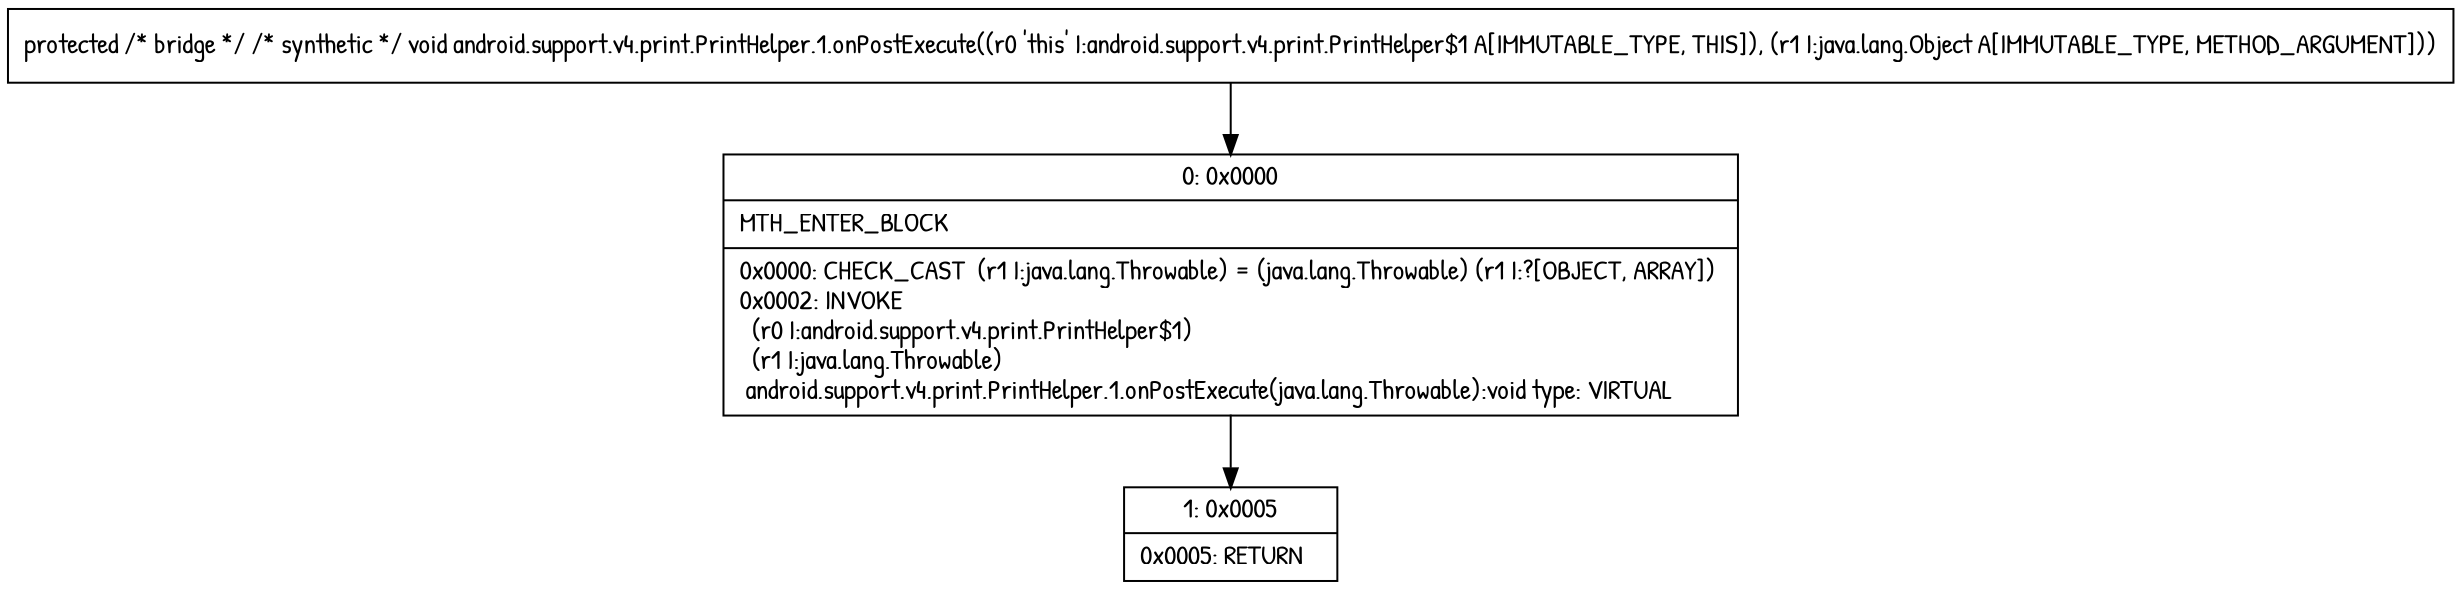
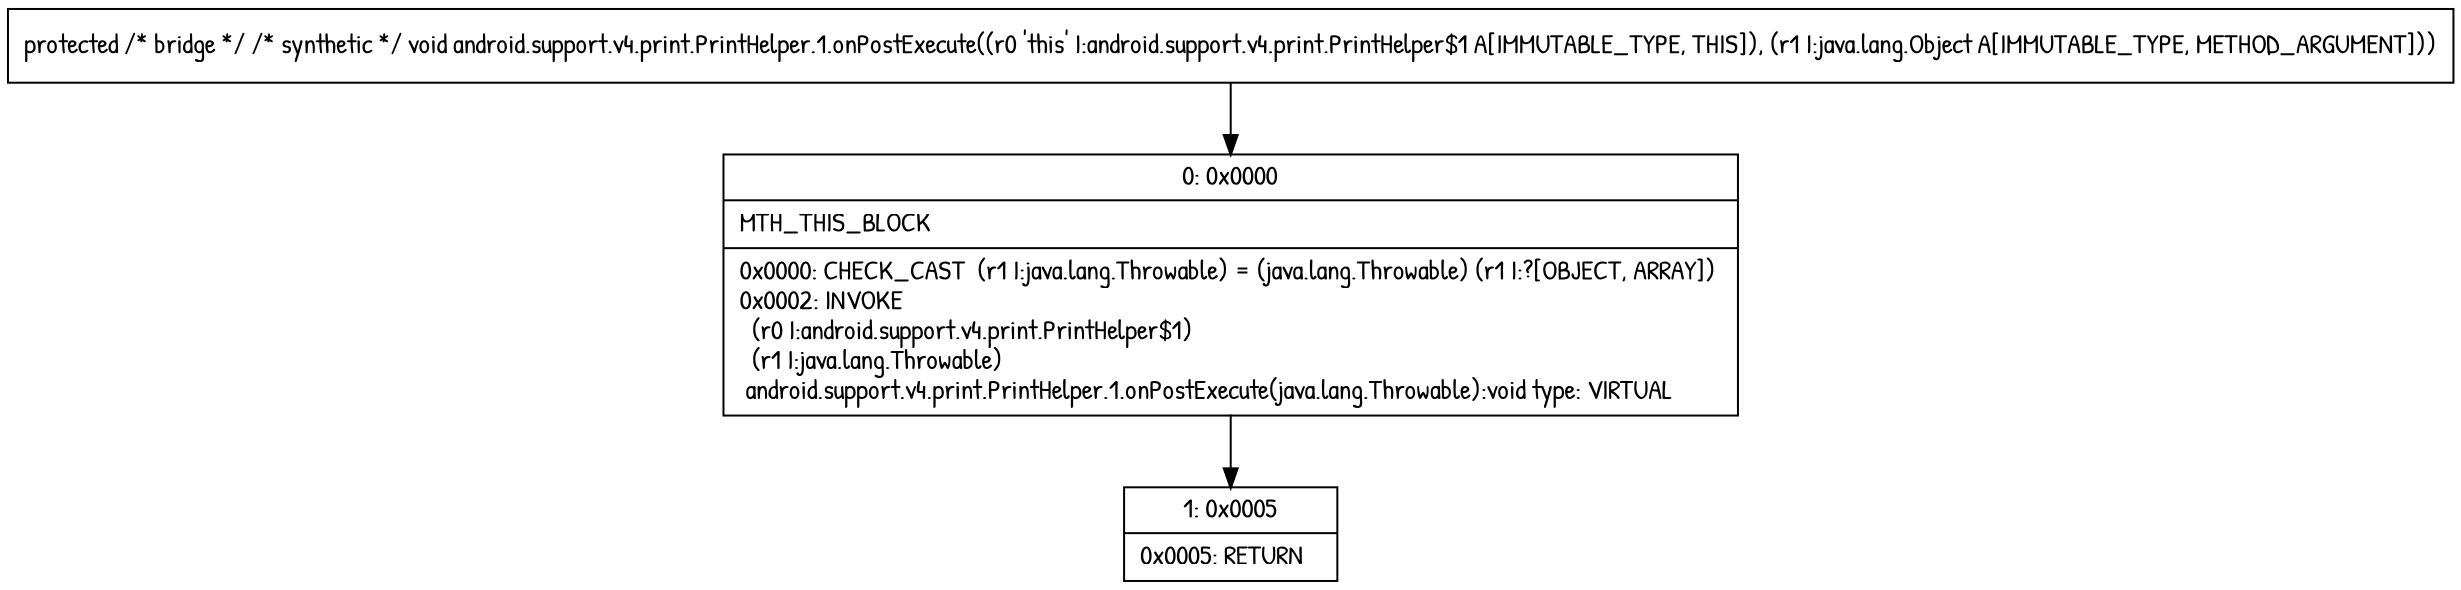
node "0: 0x0000": text "MTH_ENTER_BLOCK" -> "MTH_THIS_BLOCK"
